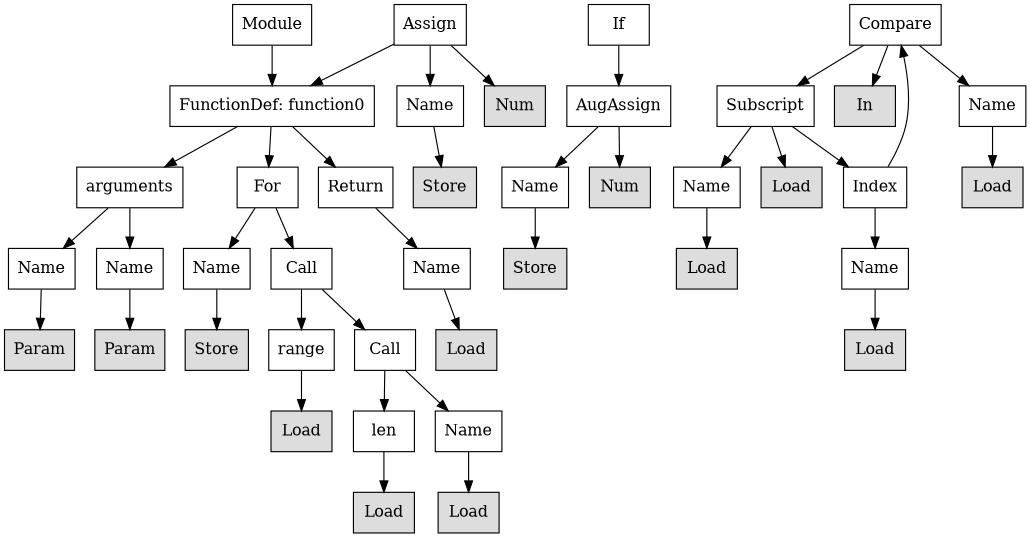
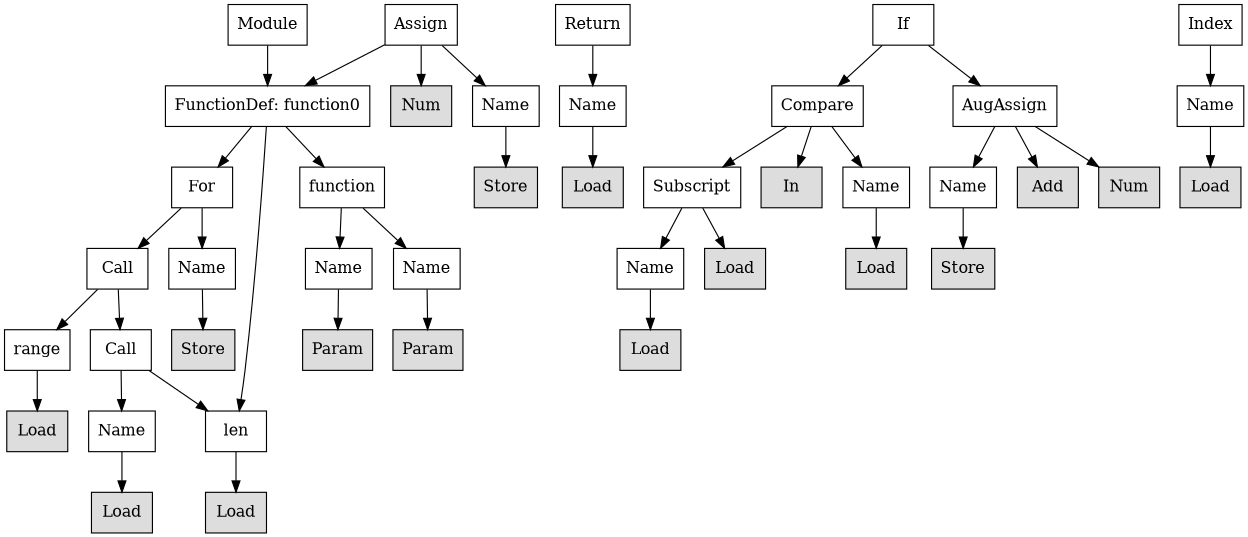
edge "Index" -> "Compare": now "If" -> "Compare"
edge "FunctionDef: function0" -> "Return": now "FunctionDef: function0" -> "len"
edge "Subscript" -> "Index": removed
node "arguments": label "arguments" -> "function"
node "Add": added
